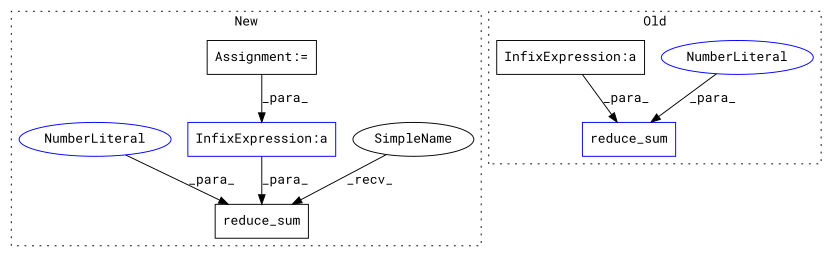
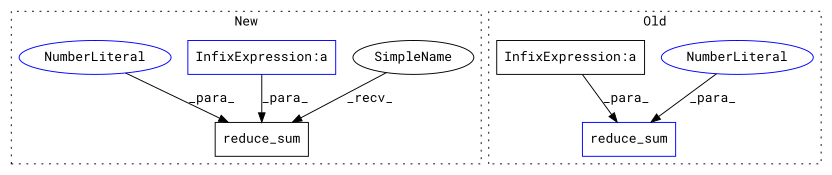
node "Assignment:=": removed
